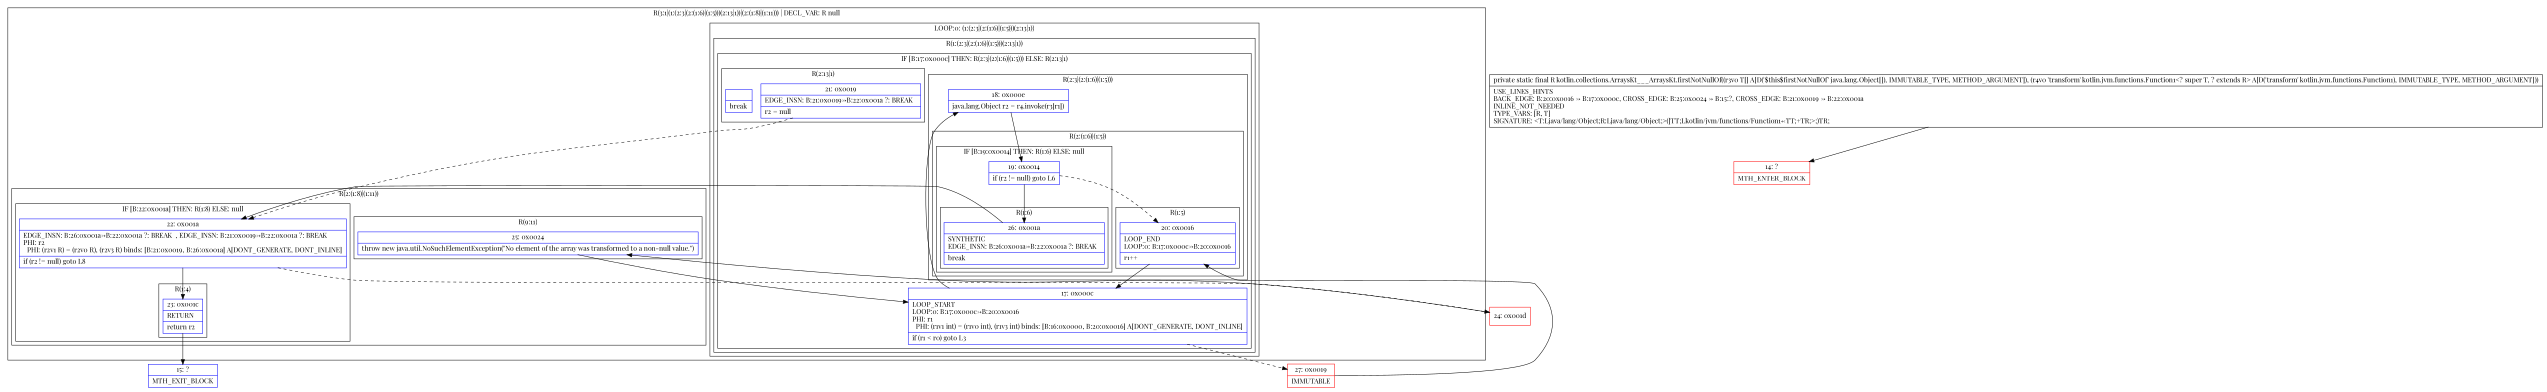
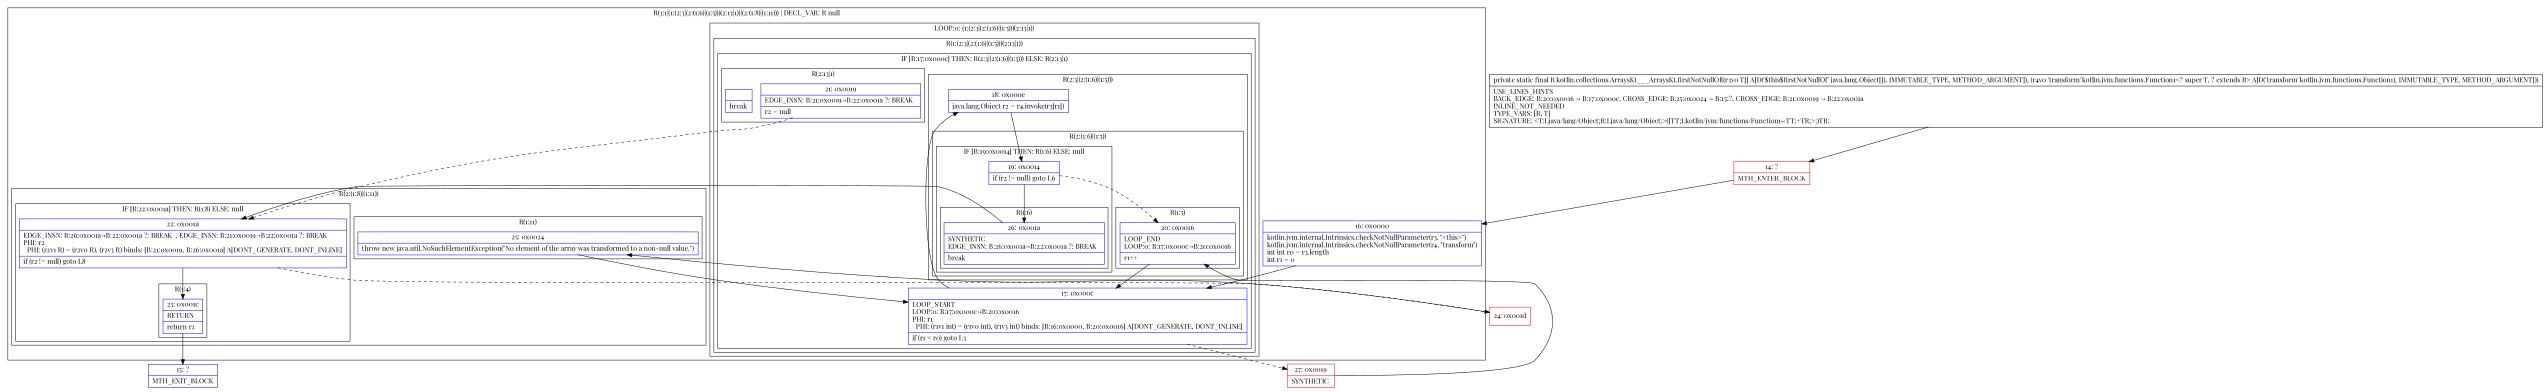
cluster "R(9:11)": label "R(9:11)" -> "R(1:11)"
node "16: 0x0000": added
node "27: 0x0019": text "IMMUTABLE" -> "SYNTHETIC"
